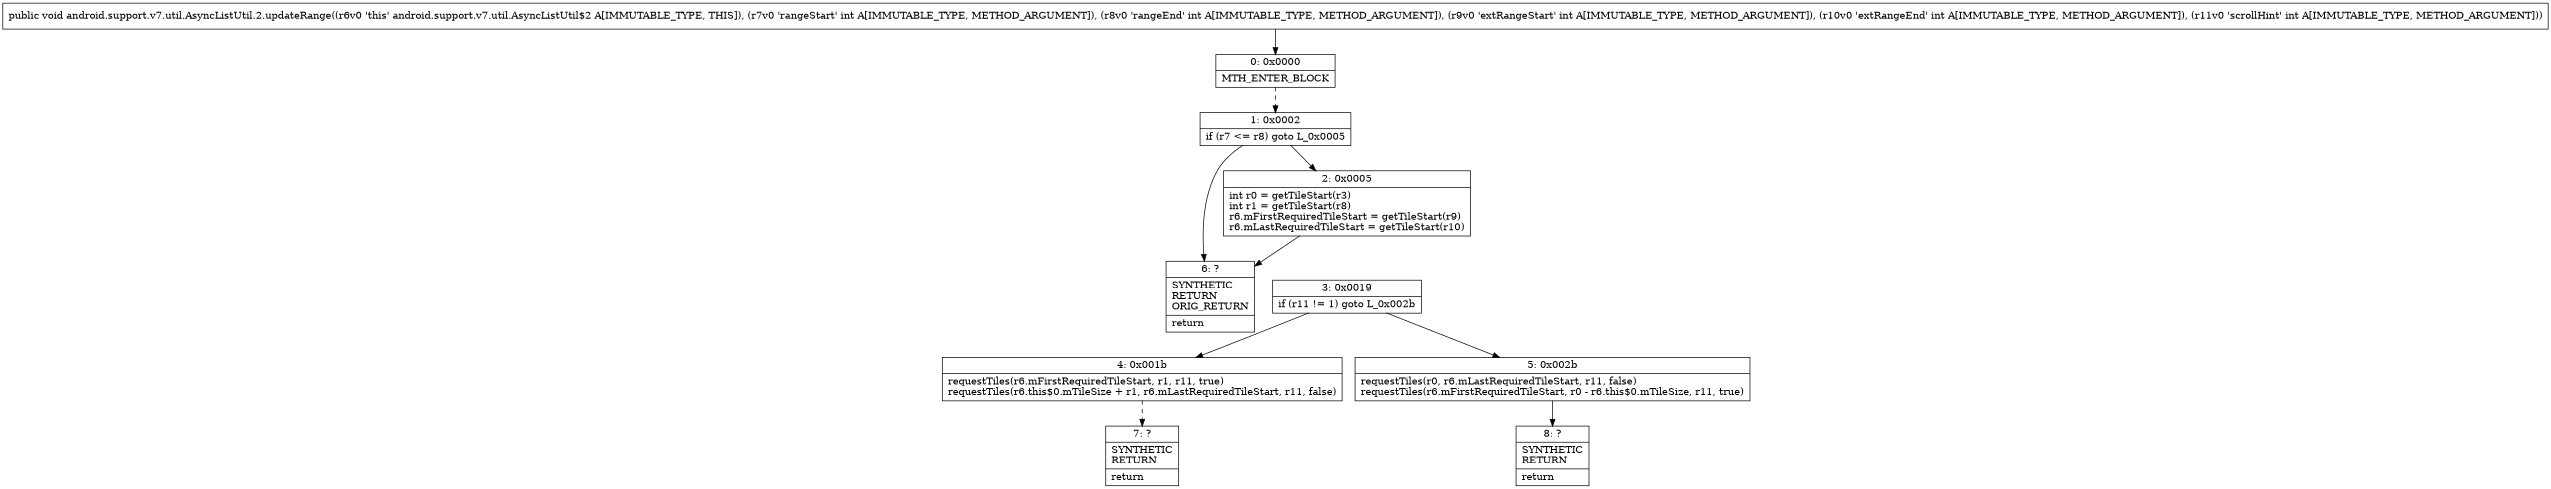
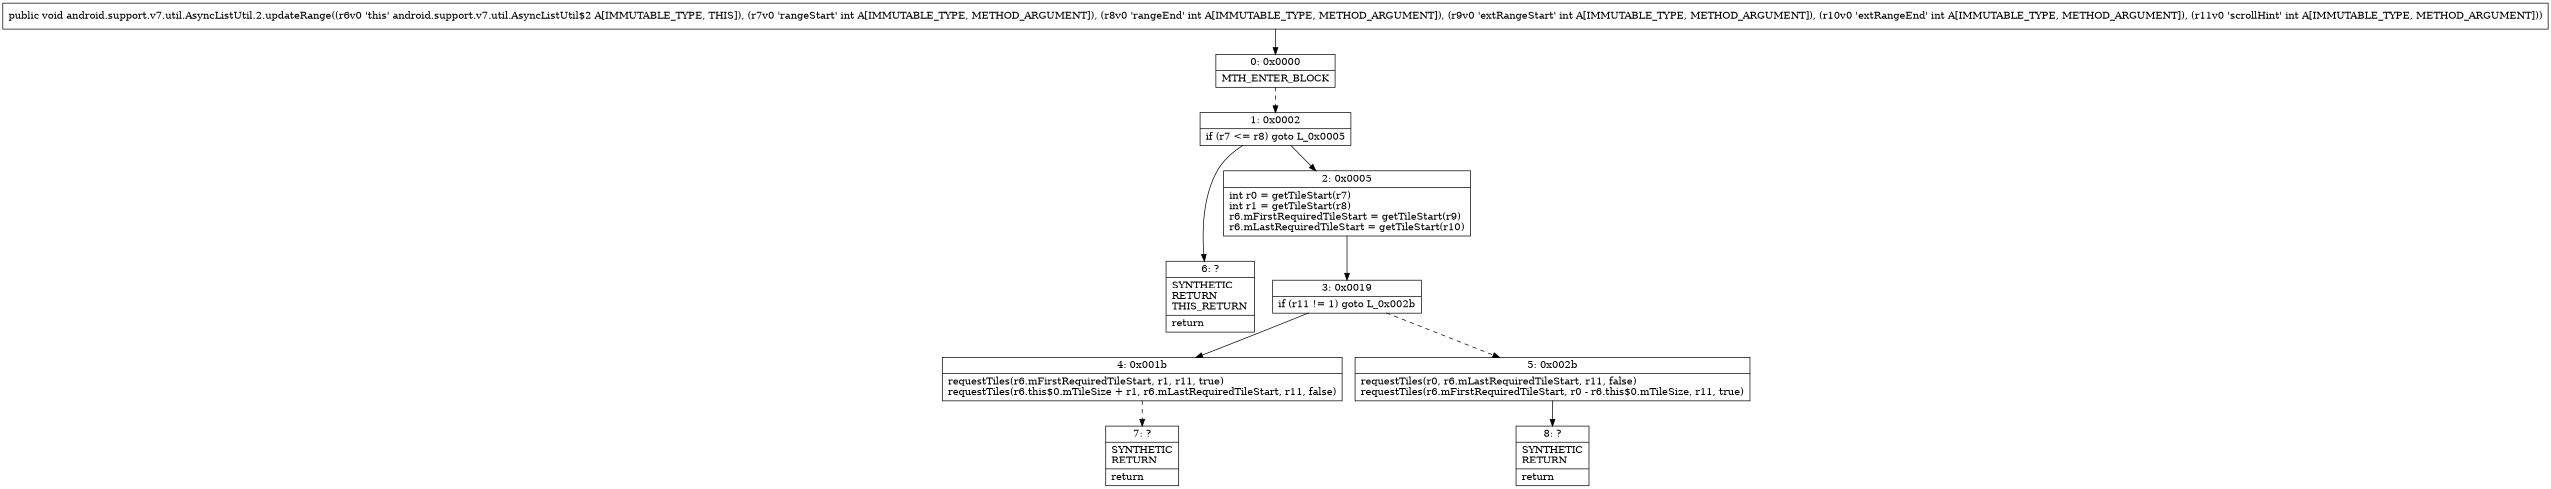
node "2: 0x0005": text "int r0 = getTileStart(r3)" -> "int r0 = getTileStart(r7)"
edge "2: 0x0005" -> "6: ?": now "2: 0x0005" -> "3: 0x0019"
node "6: ?": text "ORIG_RETURN" -> "THIS_RETURN"
edge "3: 0x0019" -> "5: 0x002b": style solid -> dashed
